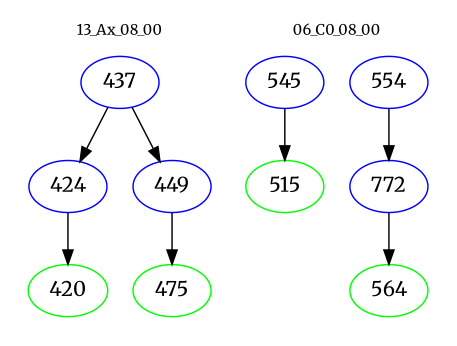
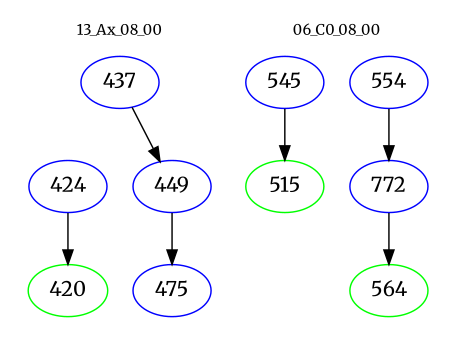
edge "437" -> "424": removed
node "475": color green -> blue
